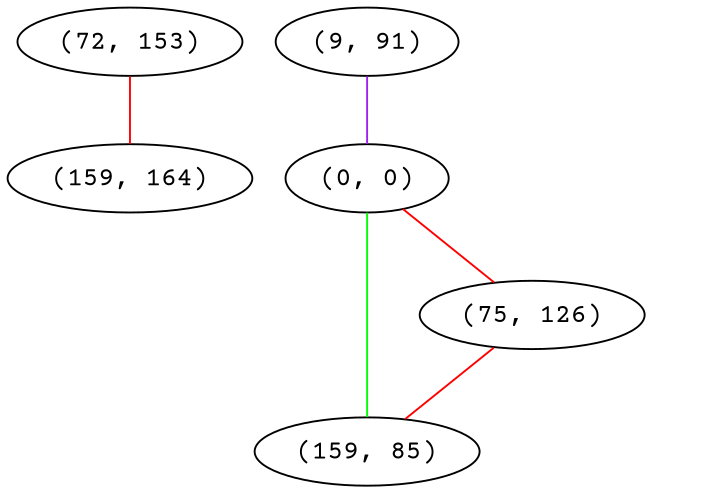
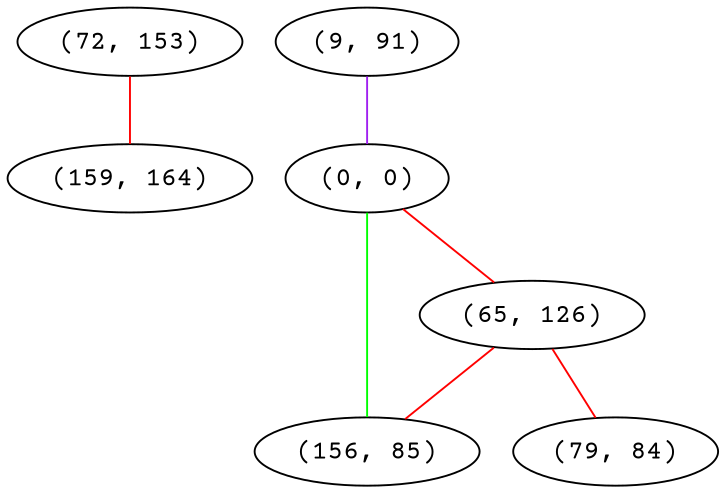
node "(75, 126)": label "(75, 126)" -> "(65, 126)"
node "(159, 85)": label "(159, 85)" -> "(156, 85)"
node "(79, 84)": added
